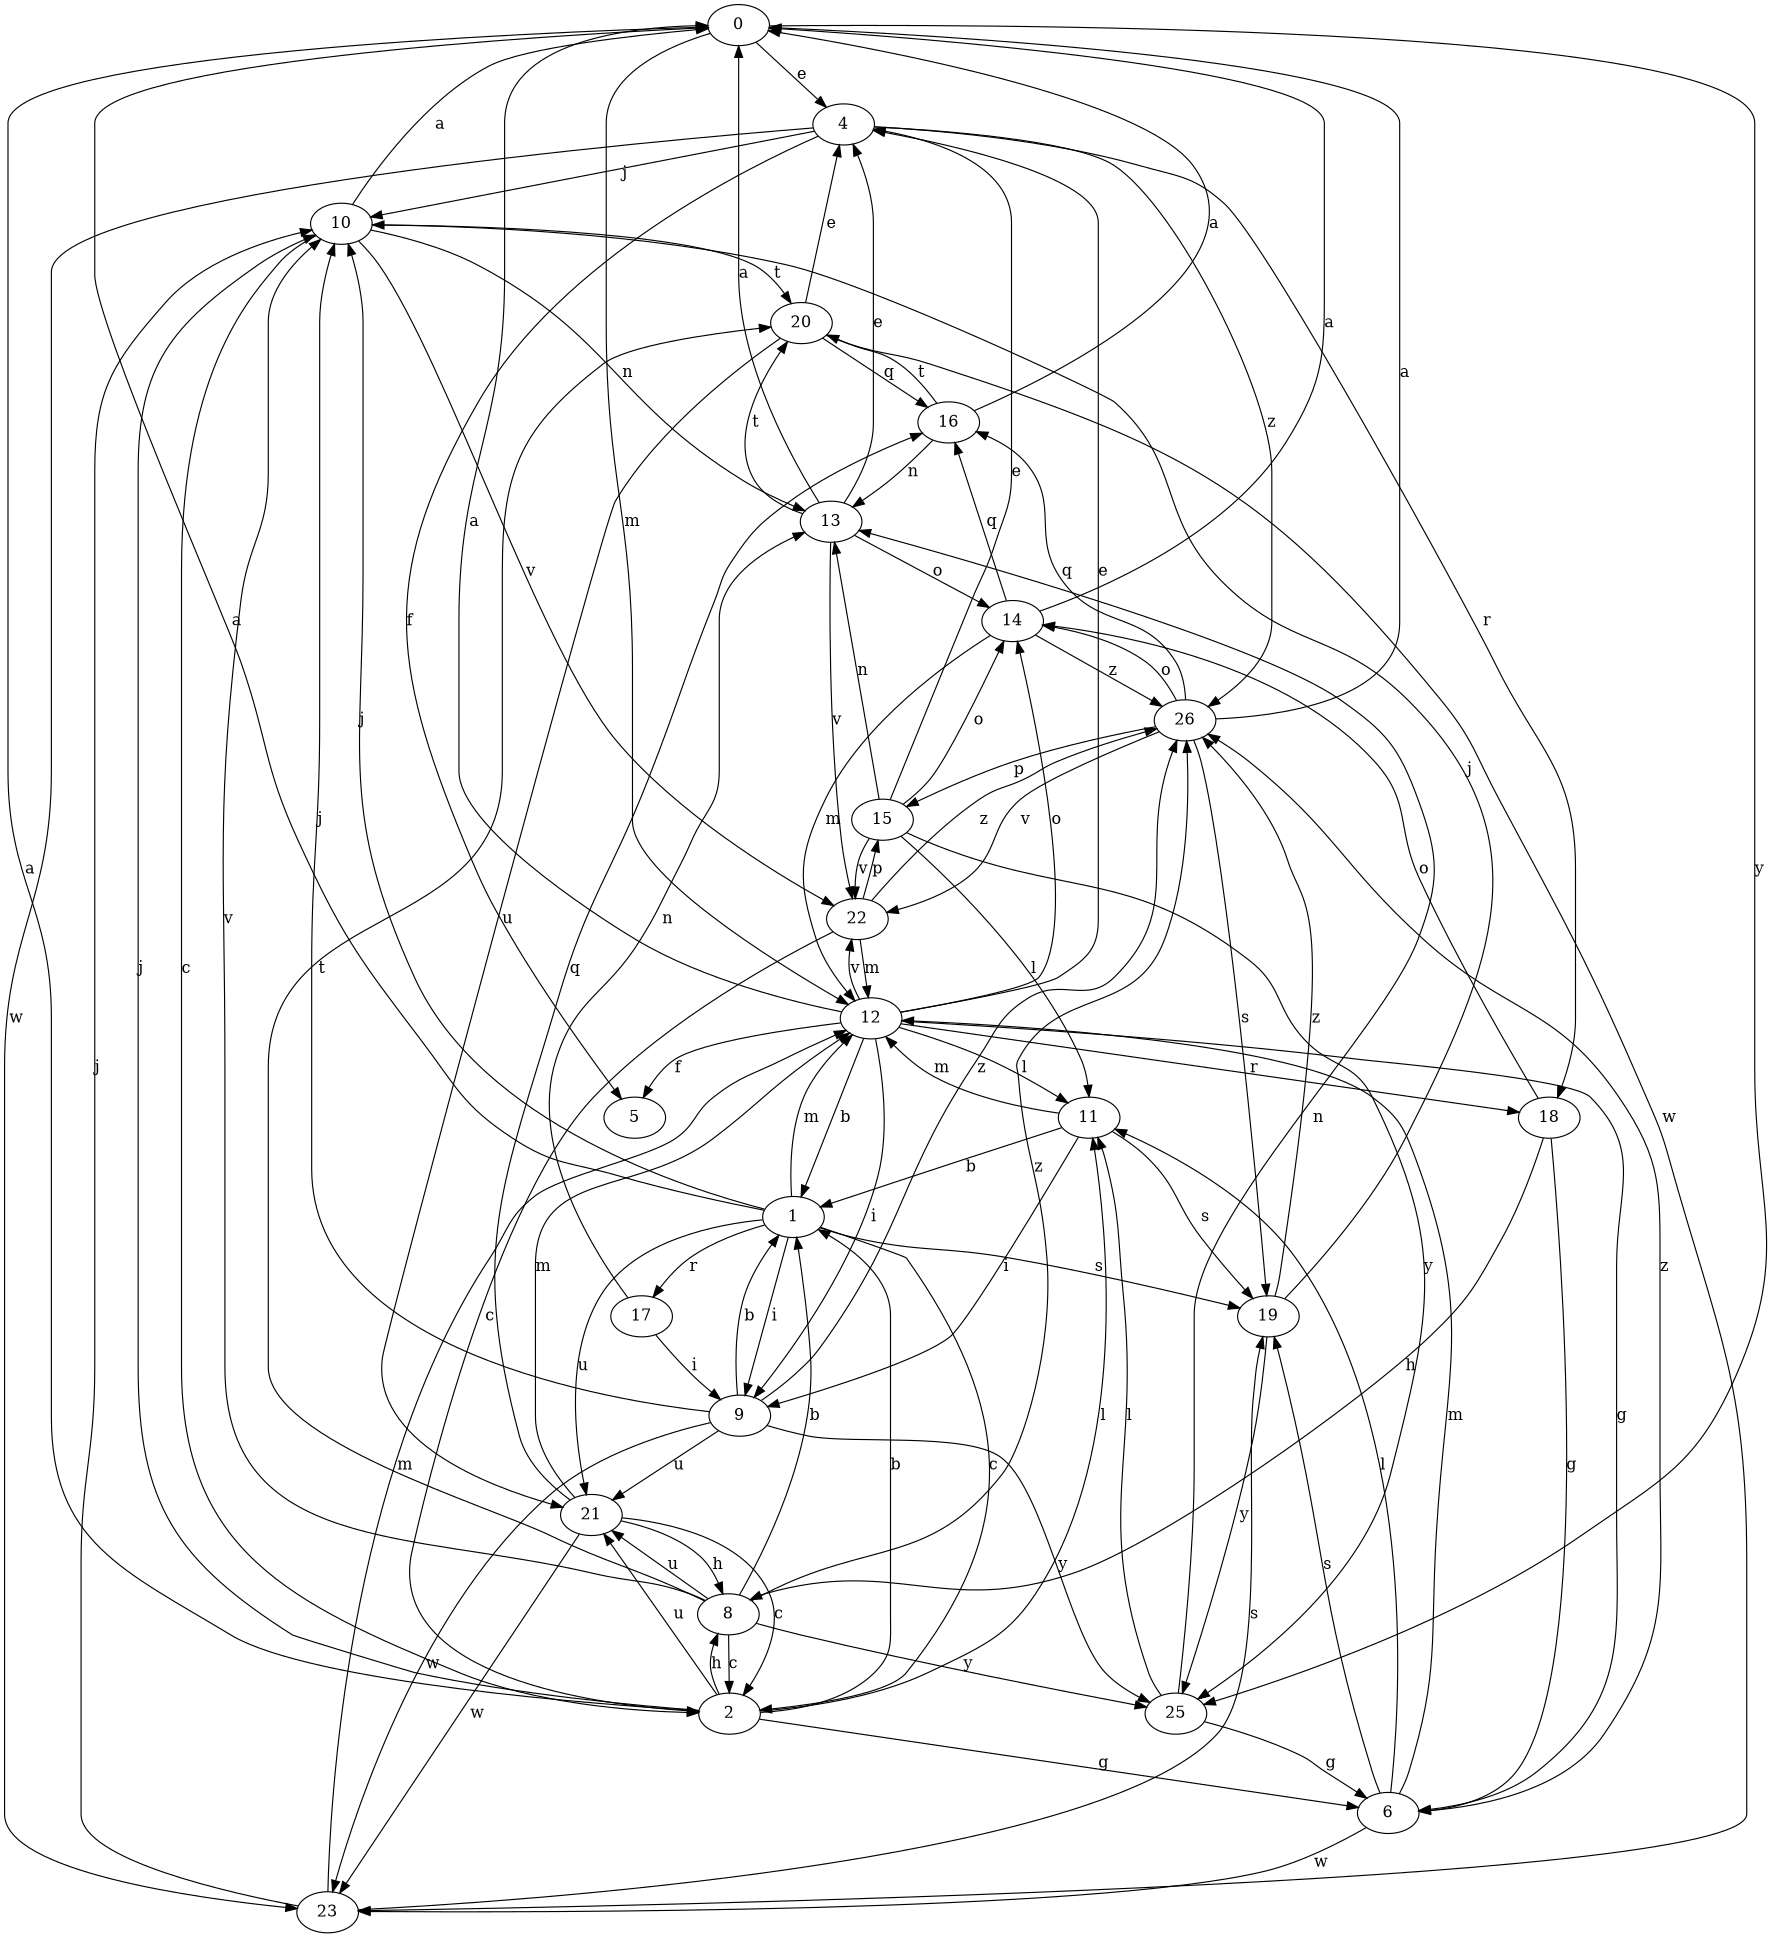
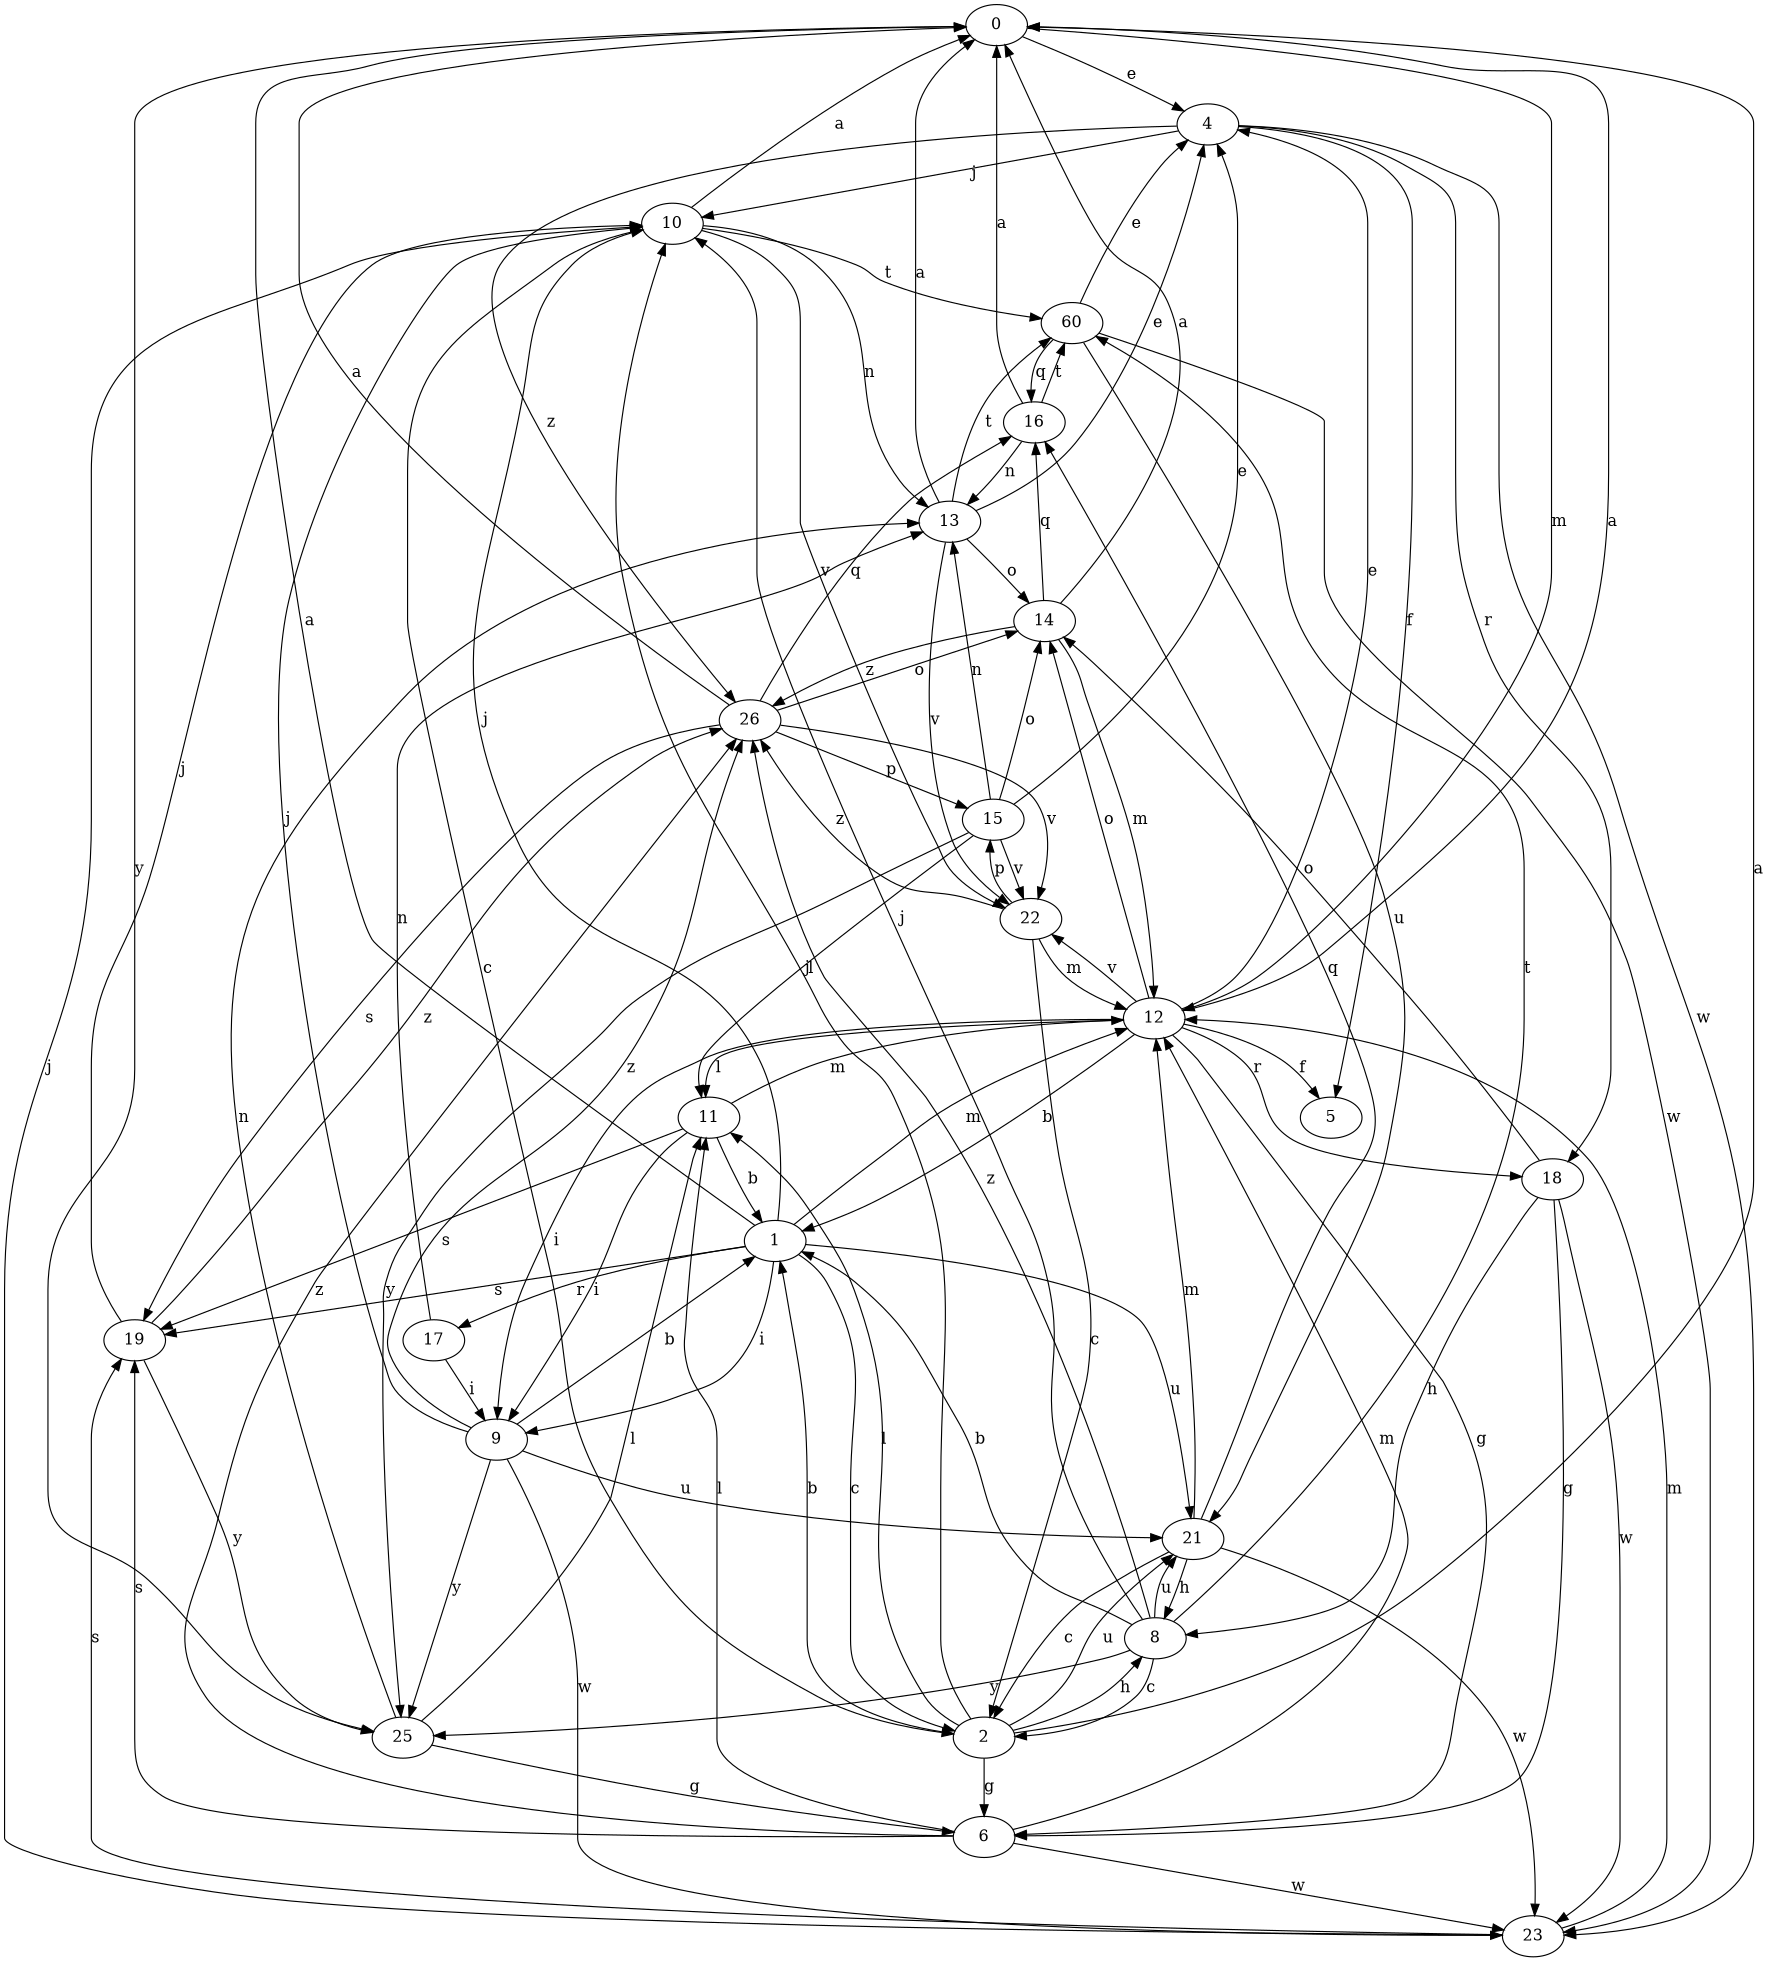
node "20": label "20" -> "60"
edge "8" -> "10": label "v" -> "j"
edge "18" -> "23": added, label "w"
